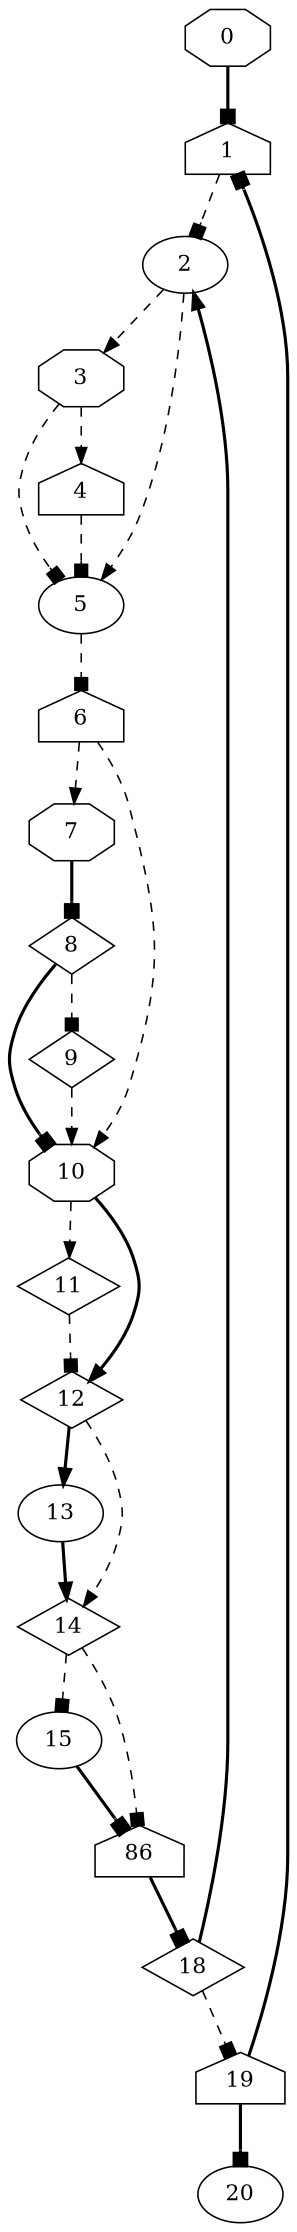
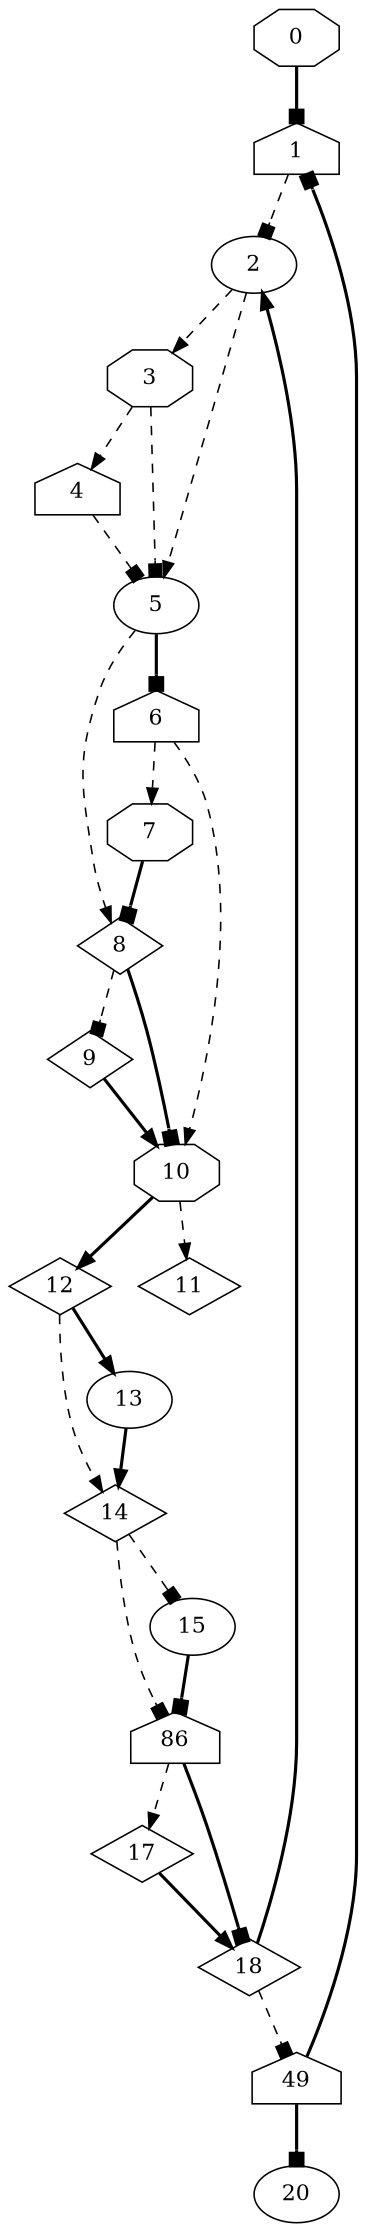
edge "5" -> "6": style dashed -> bold
edge "5" -> "8": added
edge "9" -> "10": style dashed -> bold
edge "11" -> "12": removed
node "17": added
node "19": label "19" -> "49"
